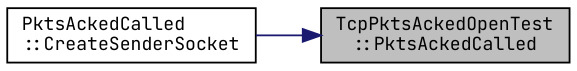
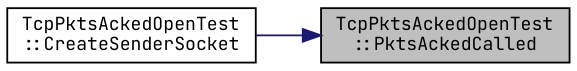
node "PktsAckedCalled ::CreateSenderSocket": label "PktsAckedCalled ::CreateSenderSocket" -> "TcpPktsAckedOpenTest ::CreateSenderSocket"
